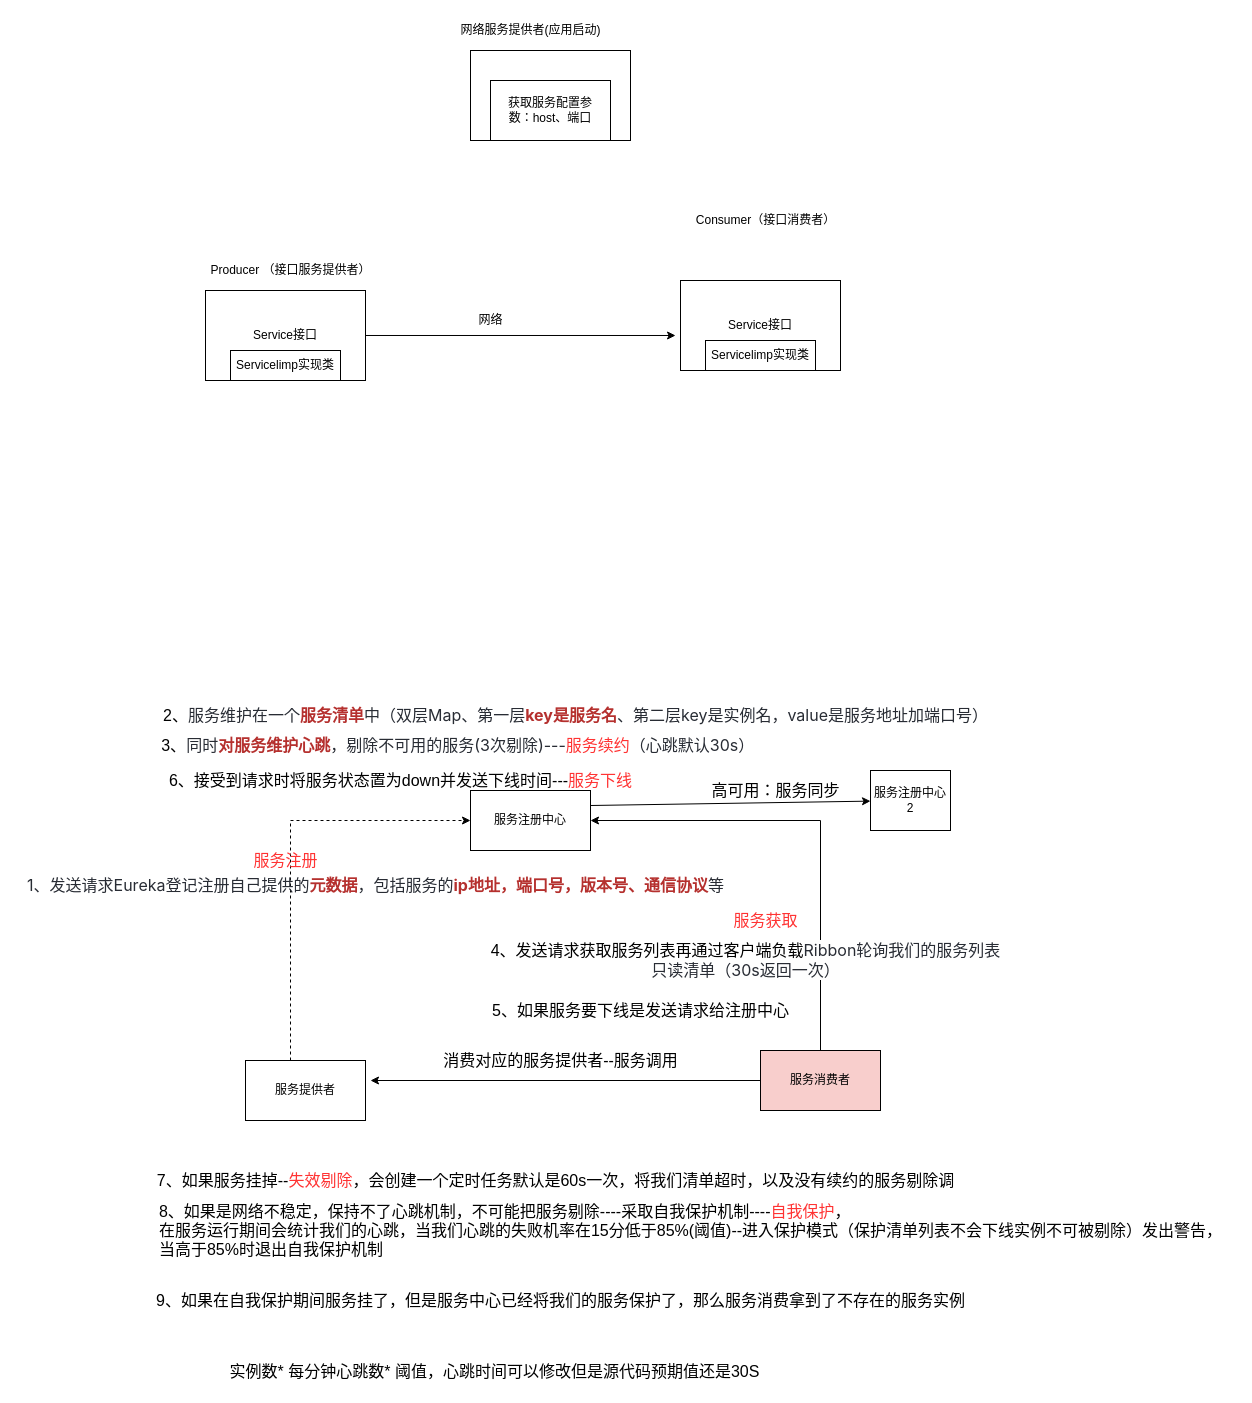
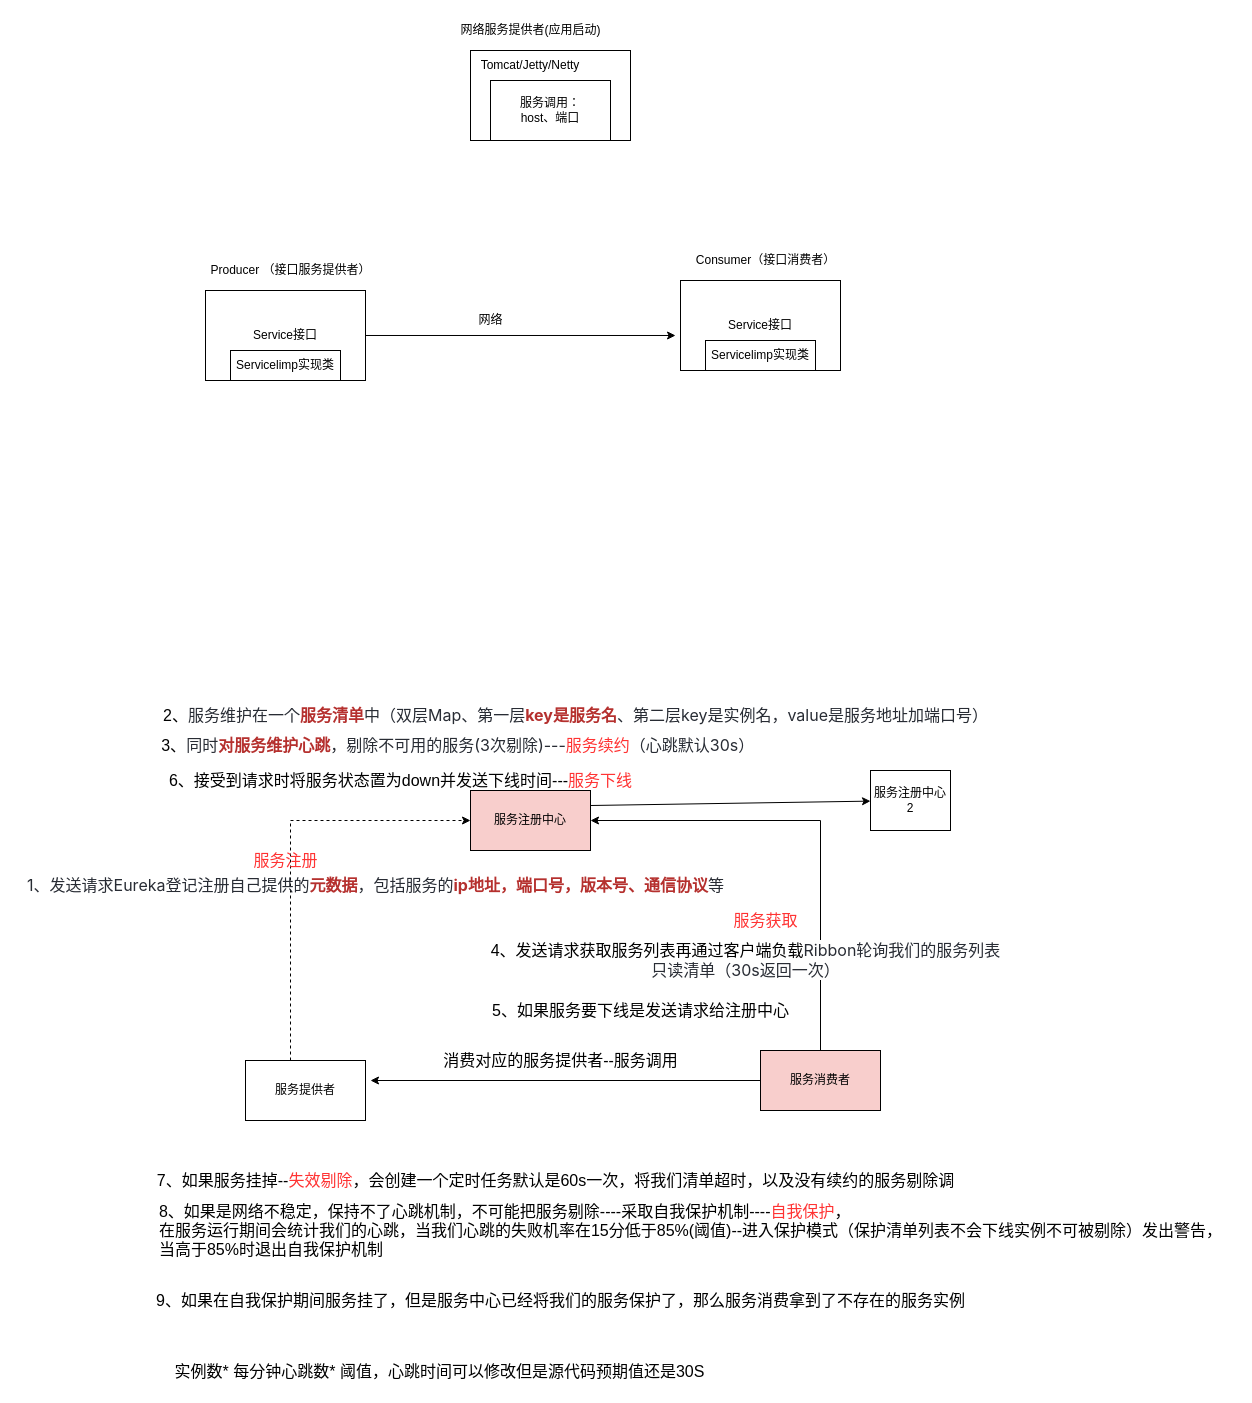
node "Tomcat/Jetty/Netty": added
node "获取服务配置参数：host、端口": label "获取服务配置参数：host、端口" -> "服务调用：host、端口"
node "Consumer（接口消费者）": moved (766, 221) -> (766, 261)
node "高可用：服务同步": removed
node "服务注册中心": fillcolor #ffffff -> #f8cecc
node "实例数* 每分钟心跳数* 阈值，心跳时间可以修改但是源代码预期值还是30S": moved (495, 1372) -> (440, 1372)
